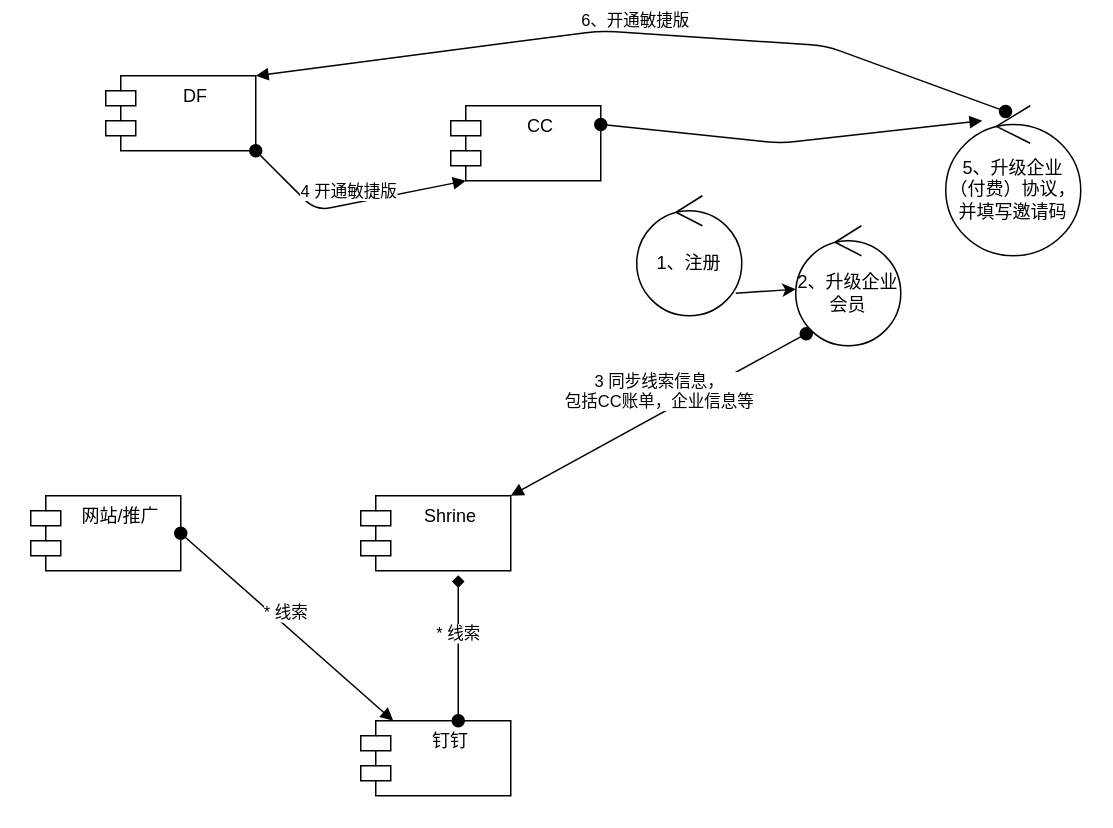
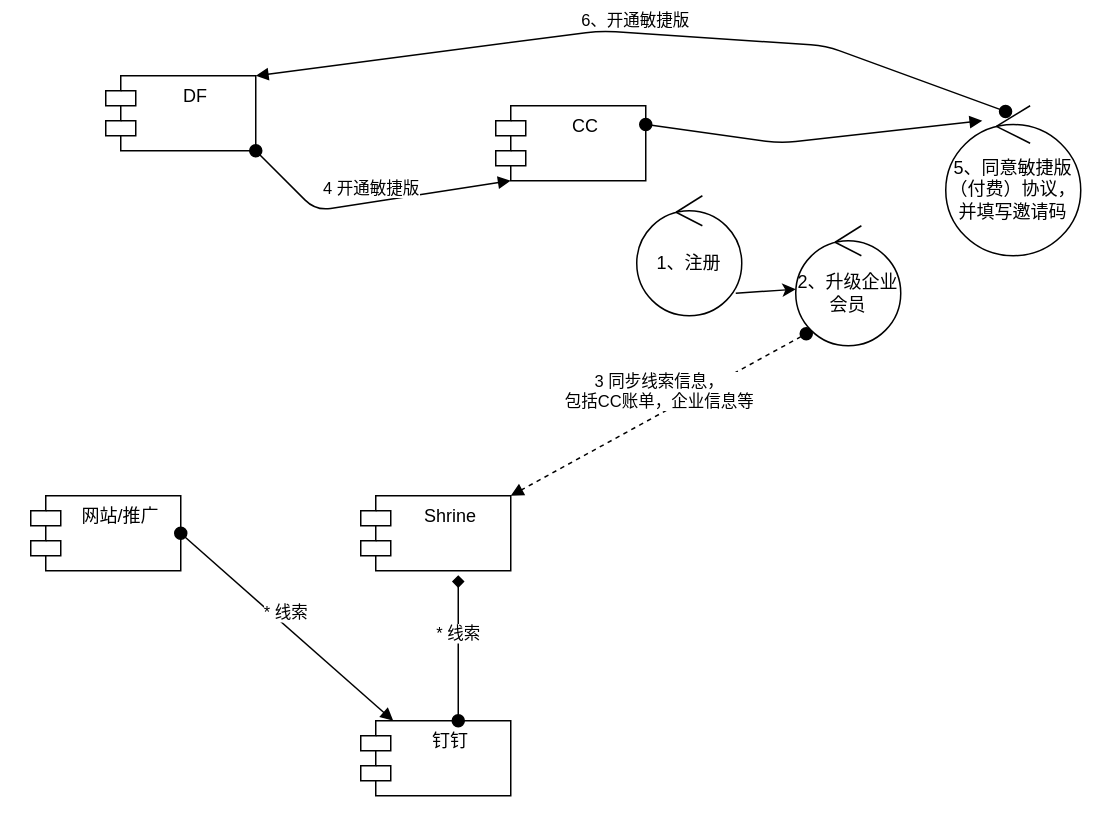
node "CC": moved (526, 143) -> (571, 143)
node "5、升级企业（付费）协议，并填写邀请码": label "5、升级企业（付费）协议，并填写邀请码" -> "5、同意敏捷版（付费）协议，并填写邀请码"
edge "2、升级企业 会员" -- "Shrine": style solid -> dashed
